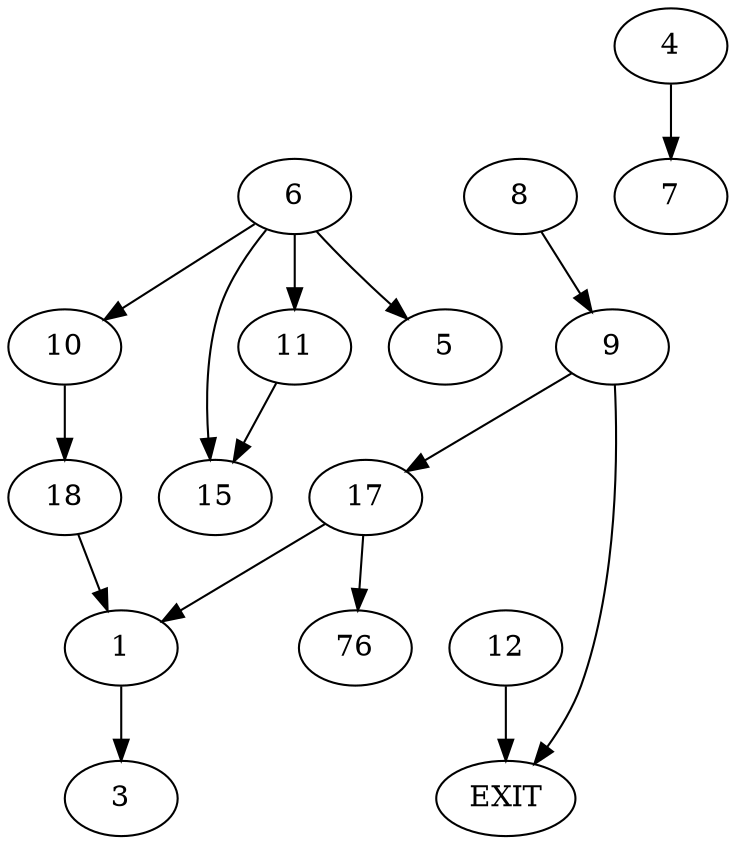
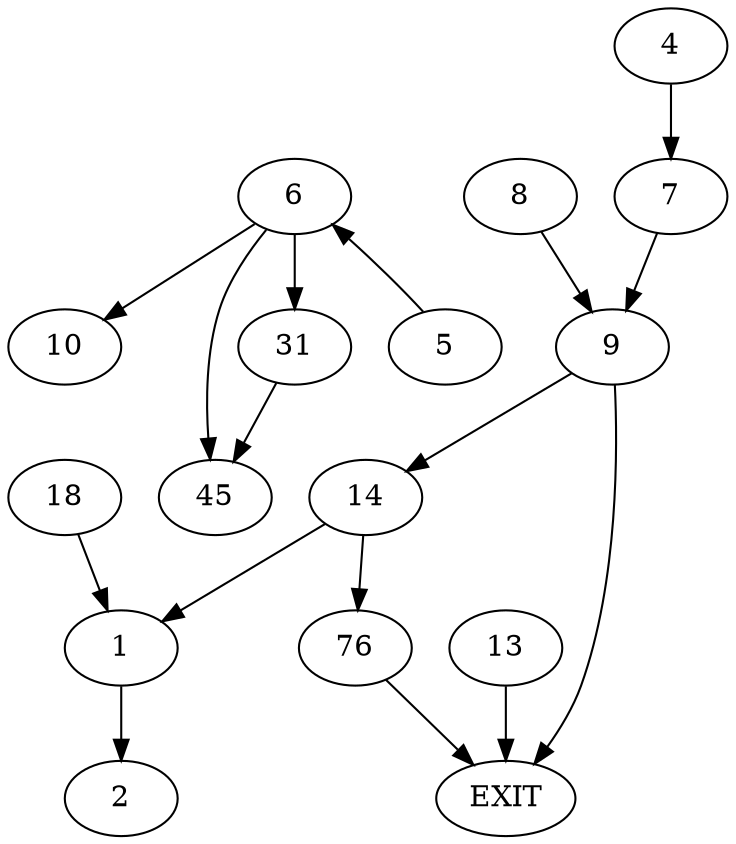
edge "7" -> "9": added
edge "6" -> "5": reversed
node "11": label "11" -> "31"
edge "10" -> "18": removed
node "15": label "15" -> "45"
node "17": label "17" -> "14"
node "12": label "12" -> "13"
edge "76" -> "EXIT": added
node "3": label "3" -> "2"
